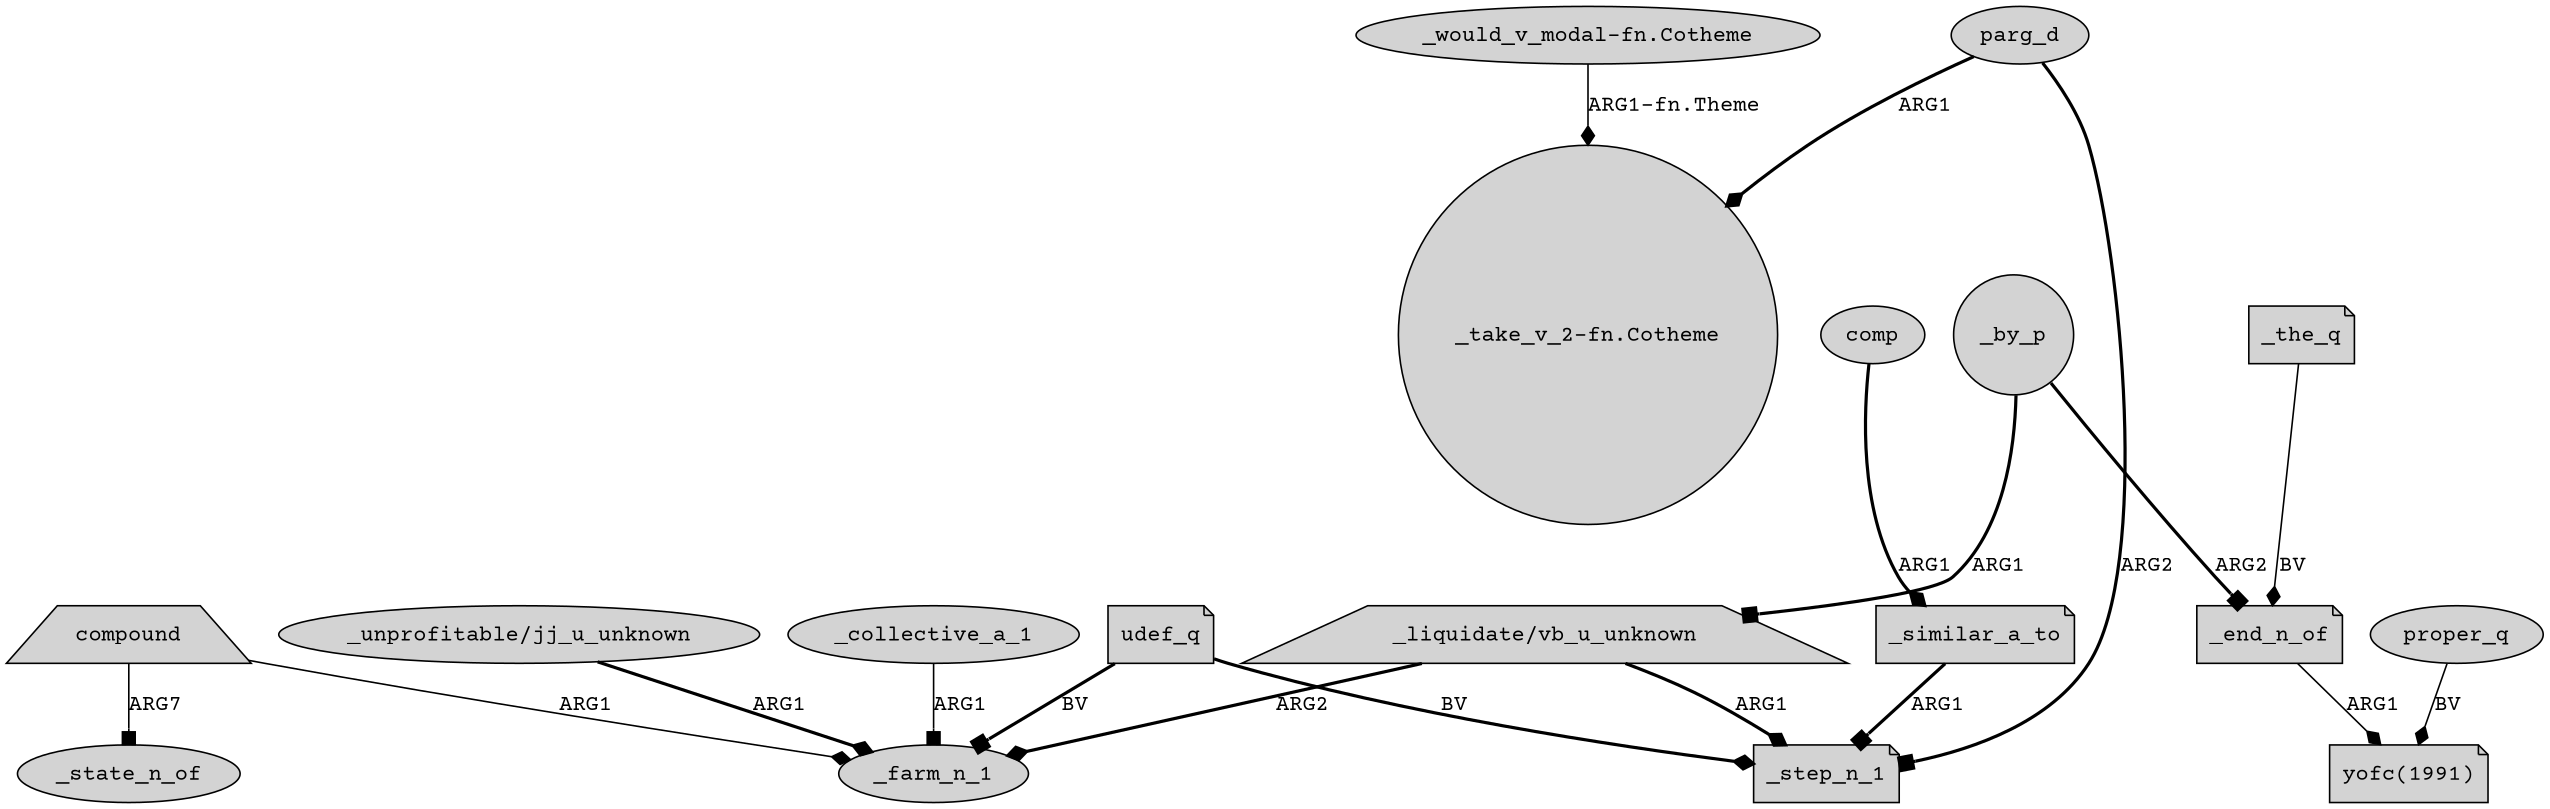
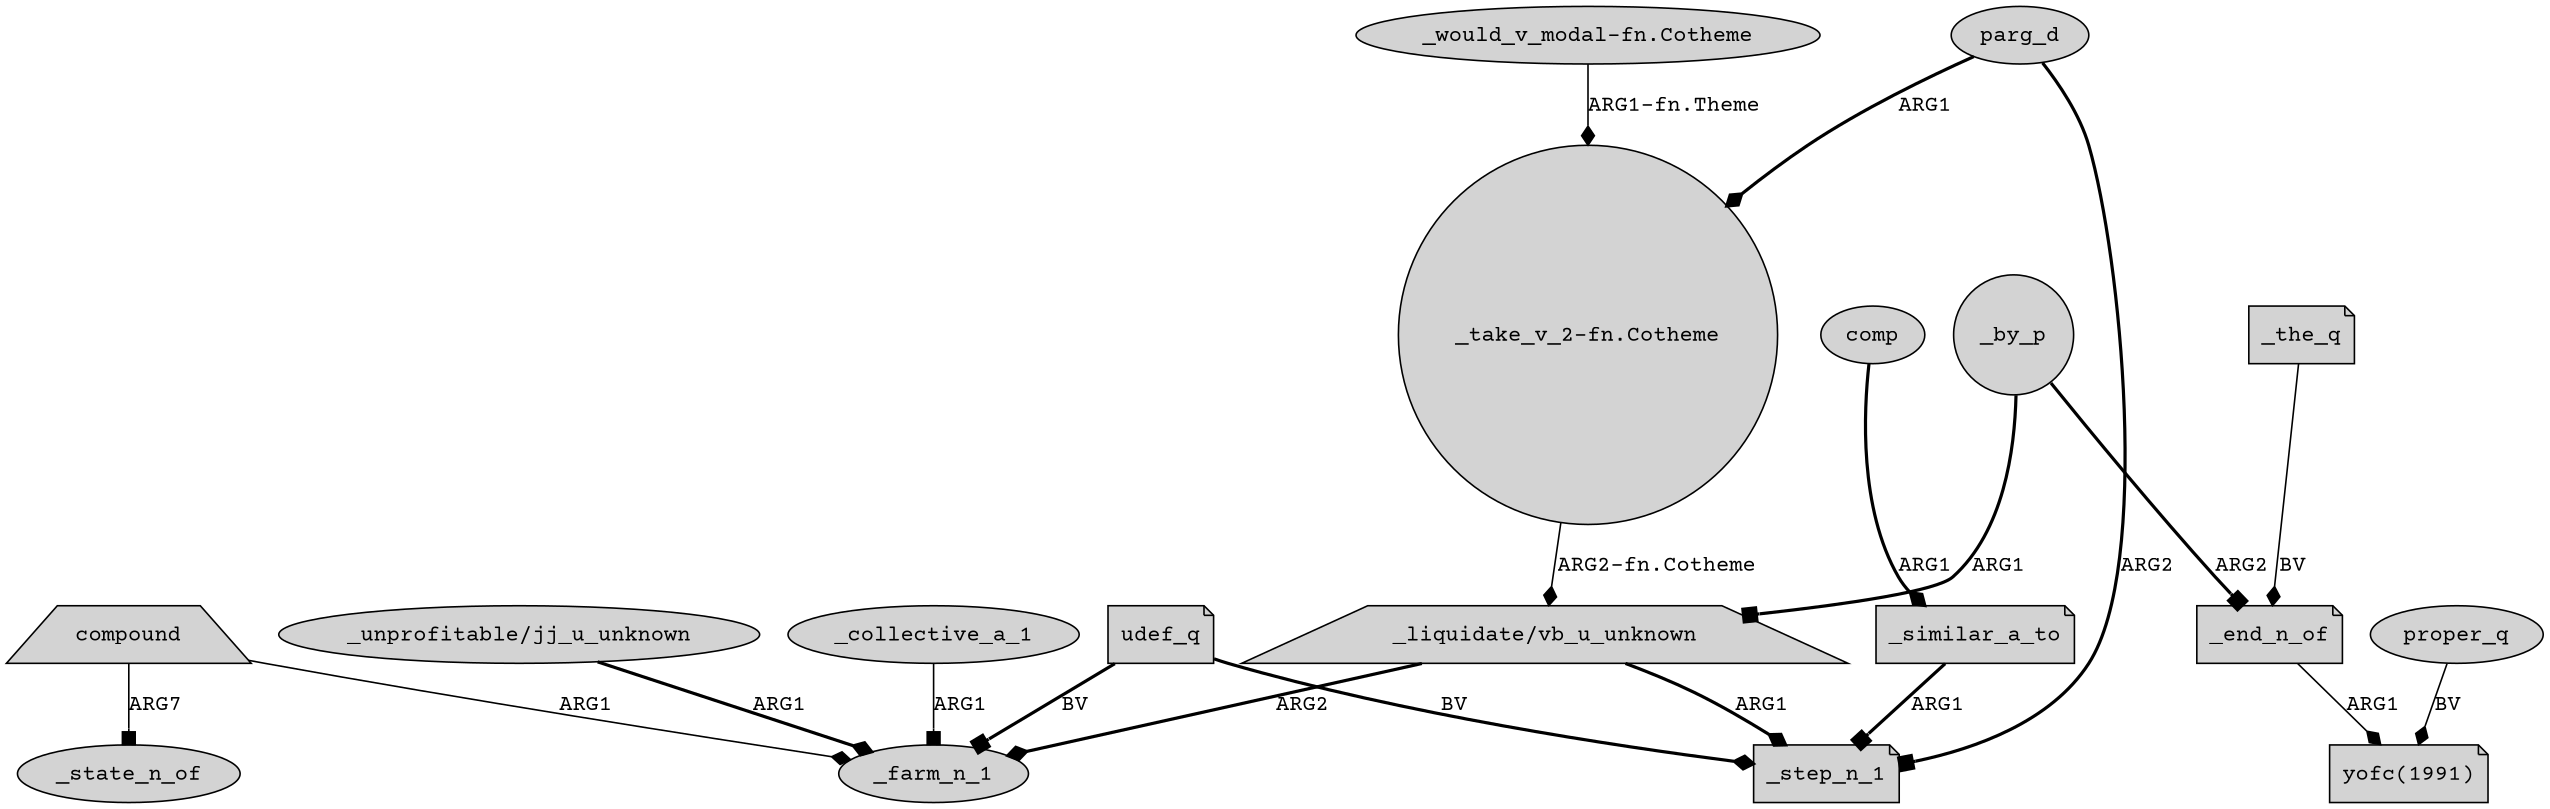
edge "_take_v_2-fn.Cotheme" -> "_liquidate/vb_u_unknown": added, label "ARG2-fn.Cotheme"
